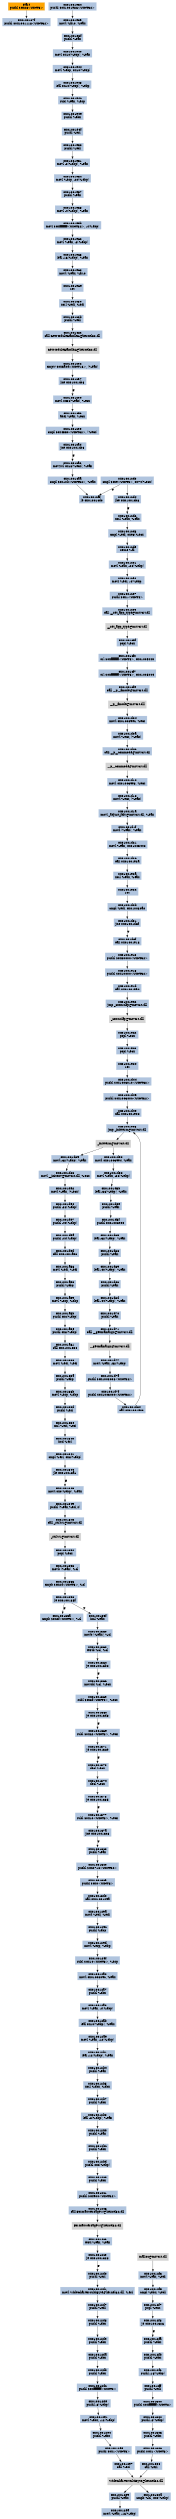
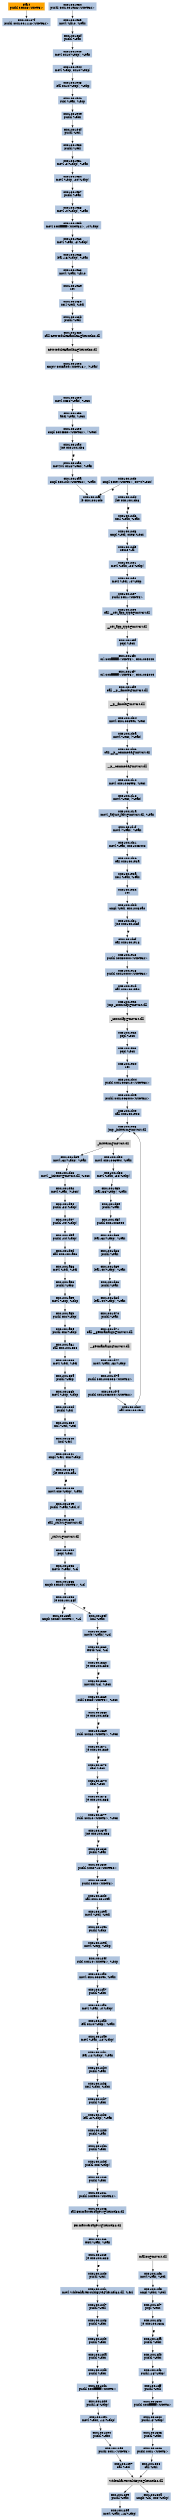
edge "0x01001e4e pushl %ebx" -> "0x01001e4f pushl %esi": added
node "0x01001c97 jne 0x01001cb8": removed
